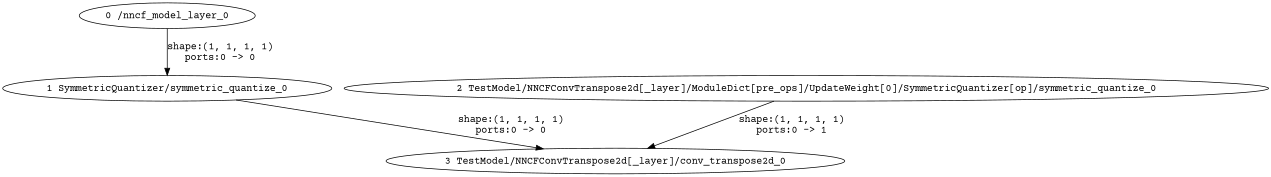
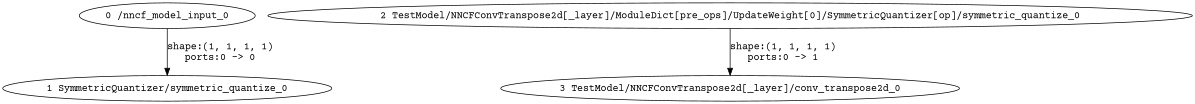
node "0 /nncf_model_layer_0": label "0 /nncf_model_layer_0" -> "0 /nncf_model_input_0"
edge "1 SymmetricQuantizer/symmetric_quantize_0" -> "3 TestModel/NNCFConvTranspose2d[_layer]/conv_transpose2d_0": removed, label "shape:(1, 1, 1, 1) ports:0 -> 0"
